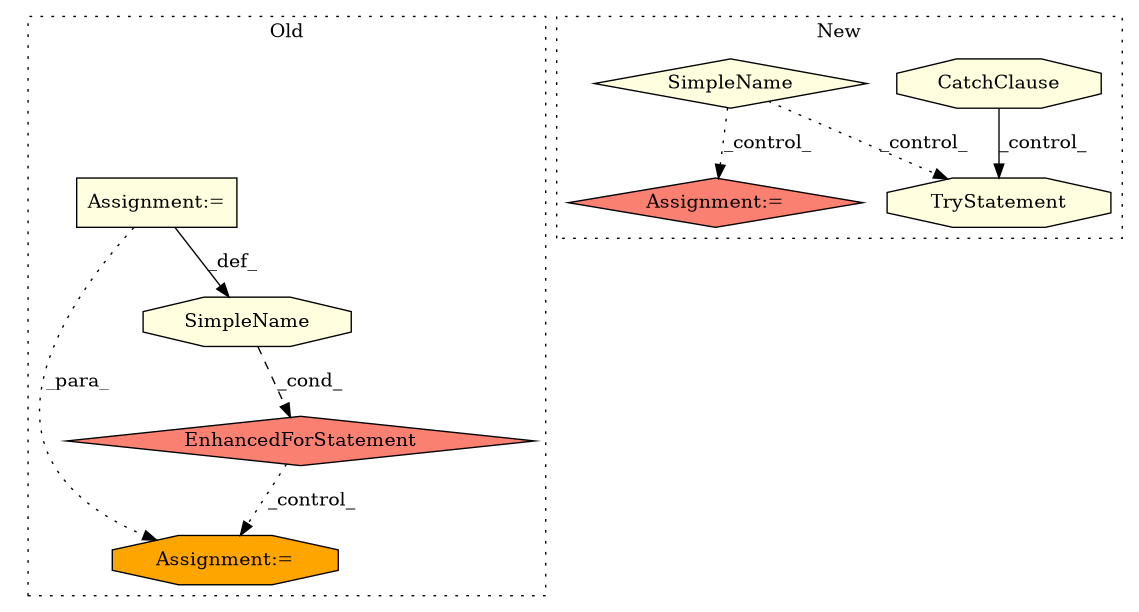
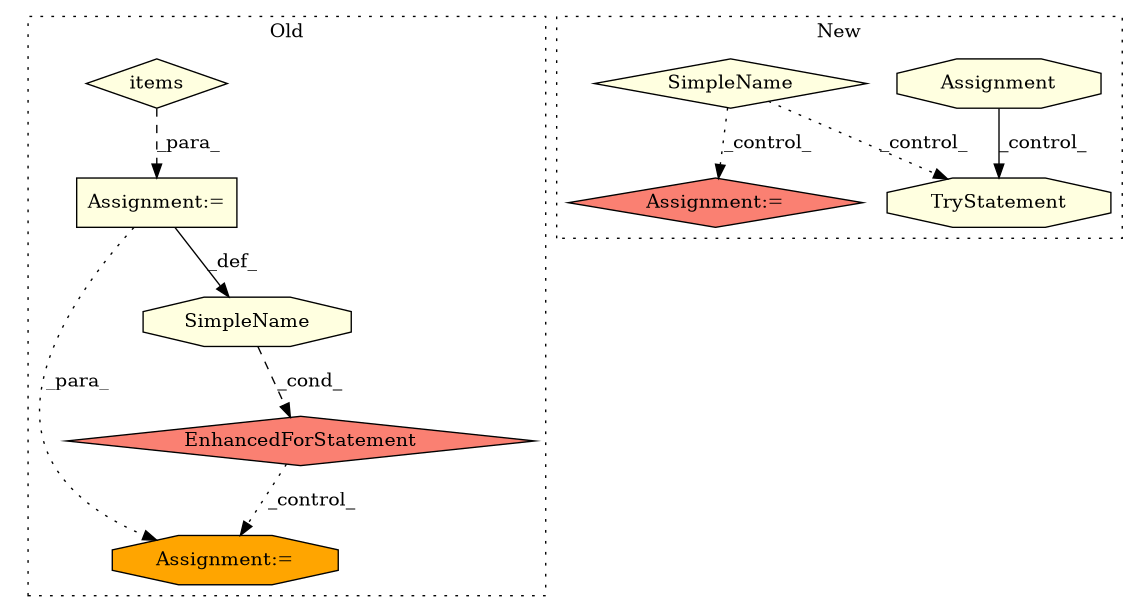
node "items": added
node "CatchClause": label "CatchClause" -> "Assignment"
